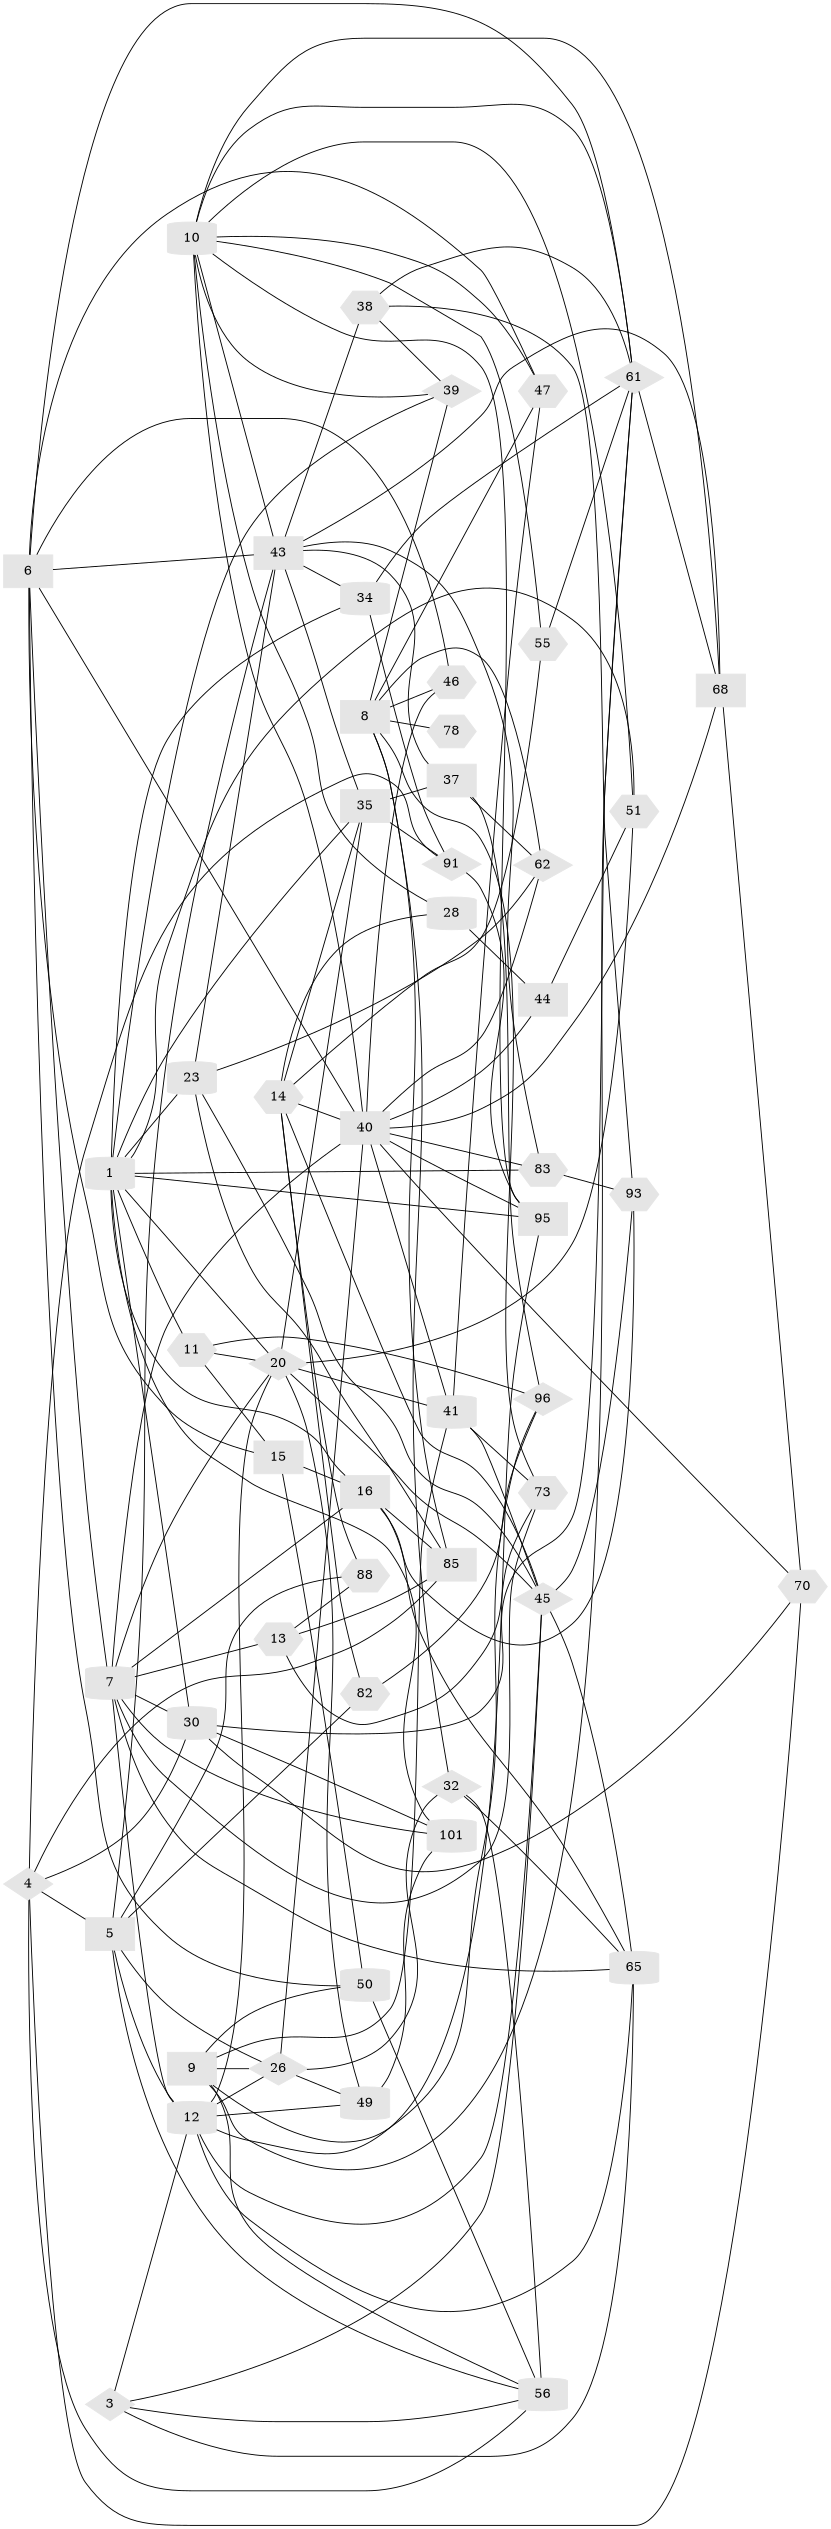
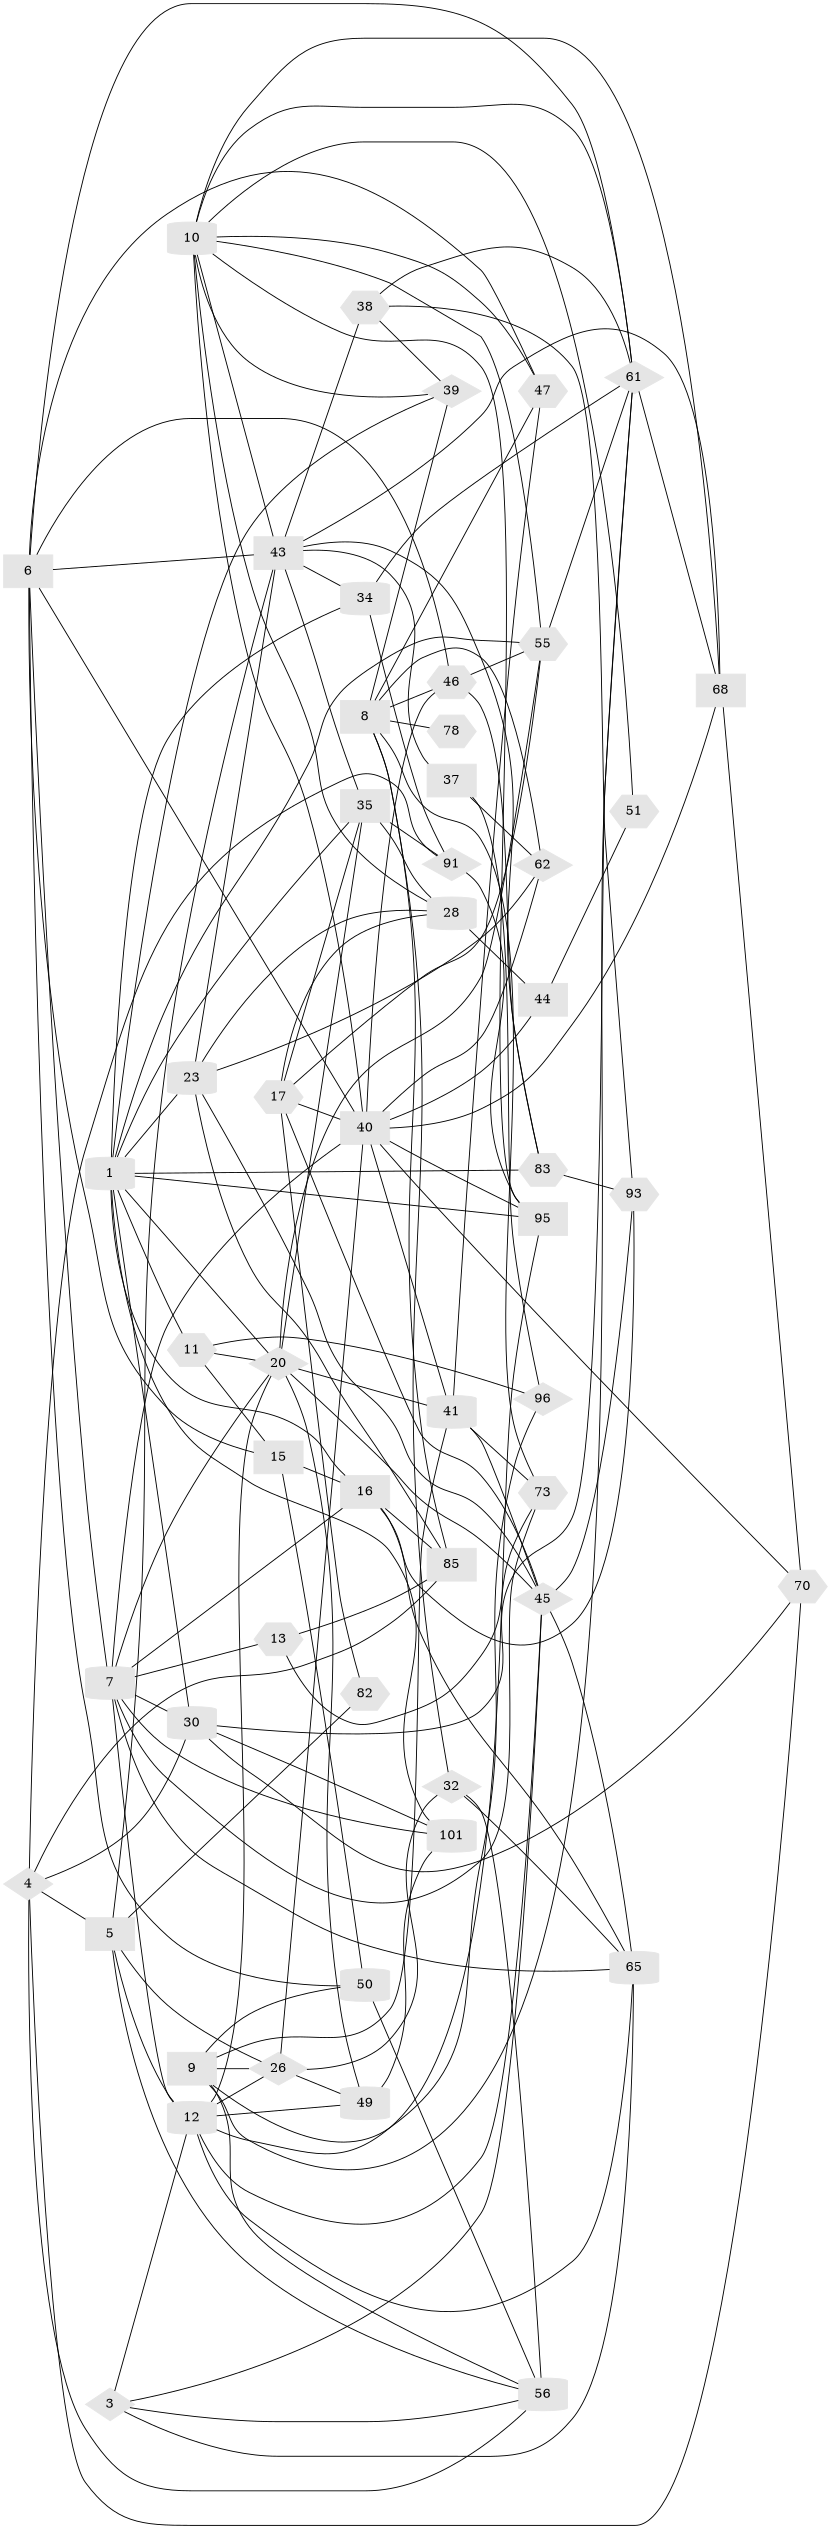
edge "55" -- "46": added
edge "51" -- "1": now "55" -- "1"
edge "37" -- "35": now "28" -- "35"
edge "28" -- "23": added
node "14": label "14" -> "17"
edge "40" -- "83": now "46" -- "83"
edge "51" -- "20": now "55" -- "20"
edge "96" -- "82": removed
node "88": removed
